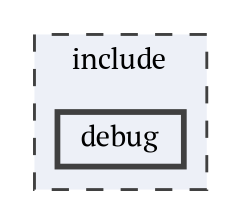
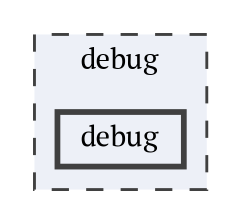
cluster "include": label "include" -> "debug"
